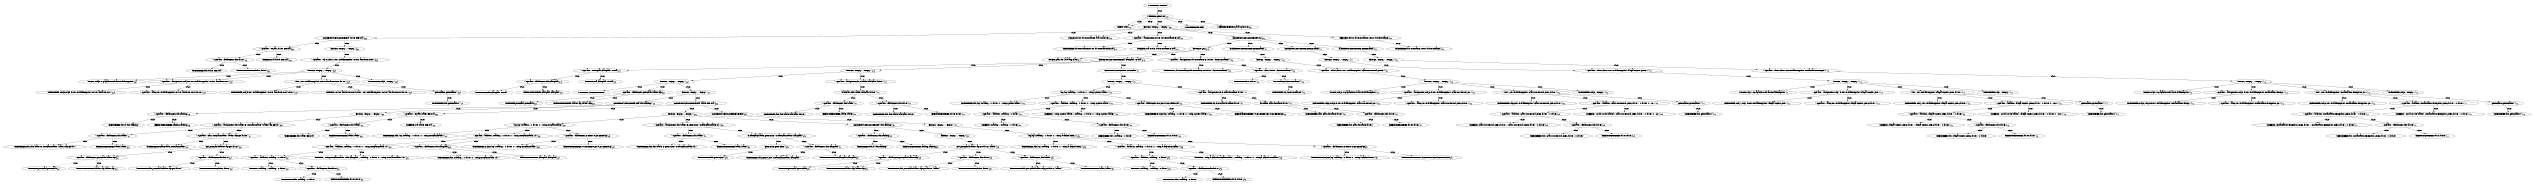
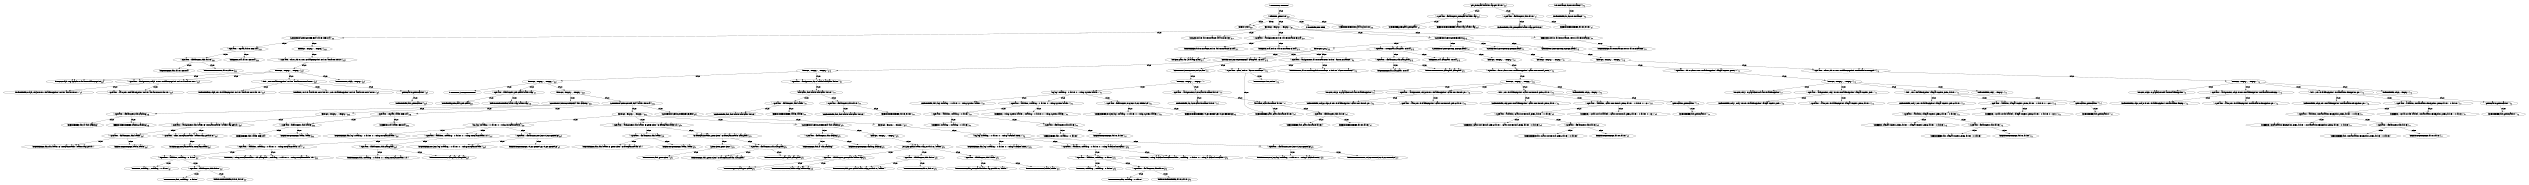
edge "(CONTROL_STRUCTURE,IF,if (classpath != null))" -> "(<operator>.notEquals,classpath != null)": reversed
edge "(<operator>.cast,(Driver) dc.newInstance())" -> "(newInstance,dc.newInstance())": now "(<operator>.cast,(Driver) dc.newInstance())" -> "(IDENTIFIER,Class,Class.forName(driver))"
edge "(<operator>.cast,(AntClassLoader) loaderMap.get(driver))" -> "(get,JDBCTask.loaderMap.get(driver))": removed, label "AST:"
